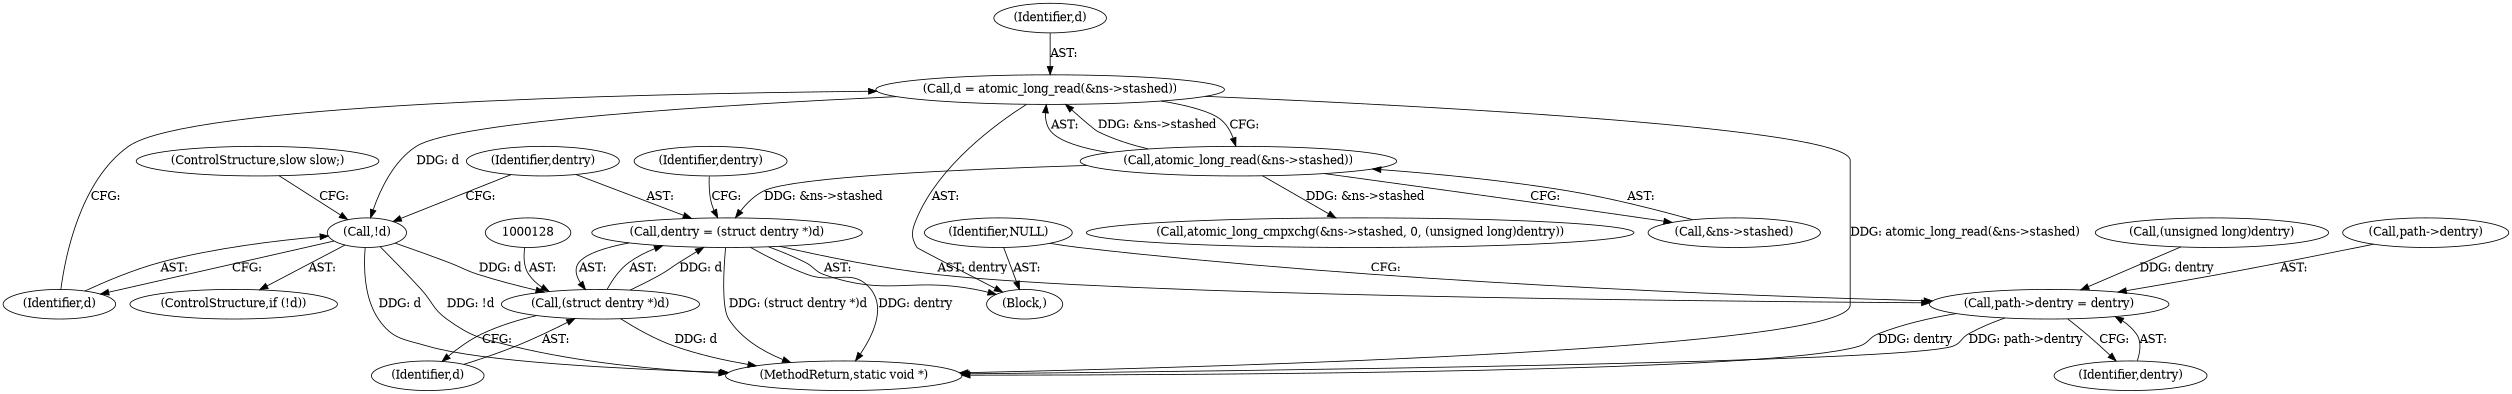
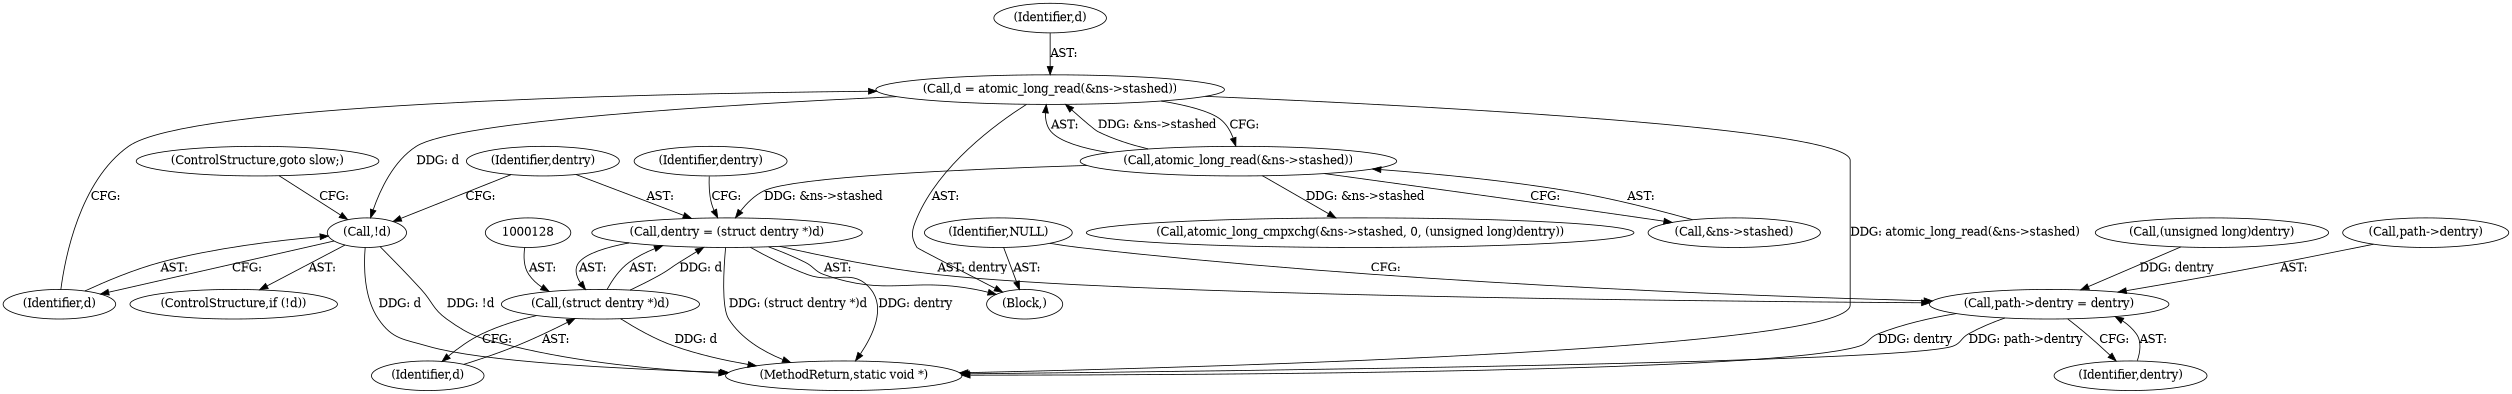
node "(ControlStructure,slow slow;)": label "(ControlStructure,slow slow;)" -> "(ControlStructure,goto slow;)"
edge "(Call,!d)" -> "(Call,(struct dentry *)d)": removed, label "DDG: d"
